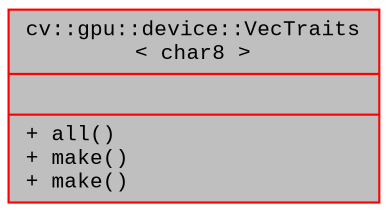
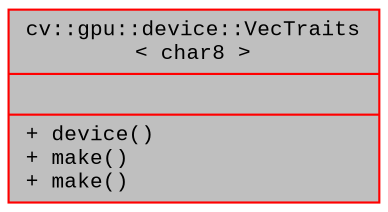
node "cv::gpu::device::VecTraits": text "+ all()" -> "+ device()"
